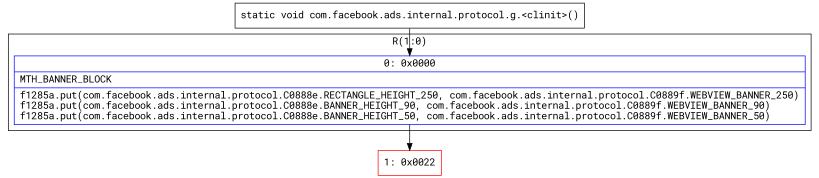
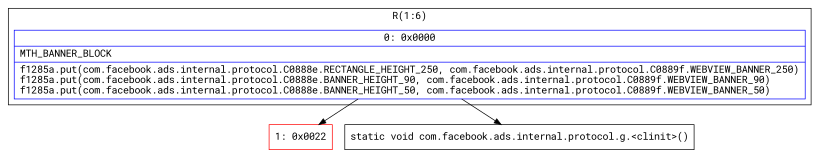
edge "static void com.facebook.ads.internal.protocol.g.<clinit>()" -> "0: 0x0000": reversed
cluster "R(1:0)": label "R(1:0)" -> "R(1:6)"
